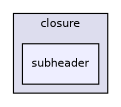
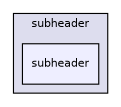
cluster "closure": label "closure" -> "subheader"
